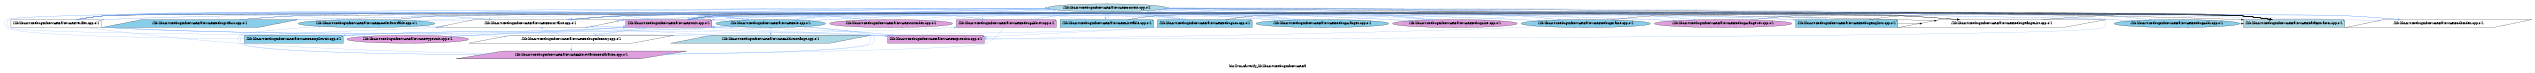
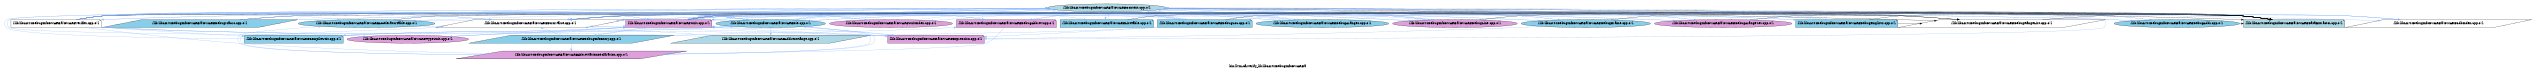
edge "{lib/libLLVMDebugInfoDWARF.a(DWARFDebugLine.cpp.o)}" -> "{lib/libLLVMDebugInfoDWARF.a(DWARFDataExtractor.cpp.o)}": added
edge "{lib/libLLVMDebugInfoDWARF.a(DWARFVerifier.cpp.o)}" -> "{lib/libLLVMDebugInfoDWARF.a(DWARFDebugInfoEntry.cpp.o)}": now "{lib/libLLVMDebugInfoDWARF.a(DWARFVerifier.cpp.o)}" -> "{lib/libLLVMDebugInfoDWARF.a(DWARFCompileUnit.cpp.o)}"
node "{lib/libLLVMDebugInfoDWARF.a(DWARFDebugInfoEntry.cpp.o)}": fillcolor white -> skyblue
